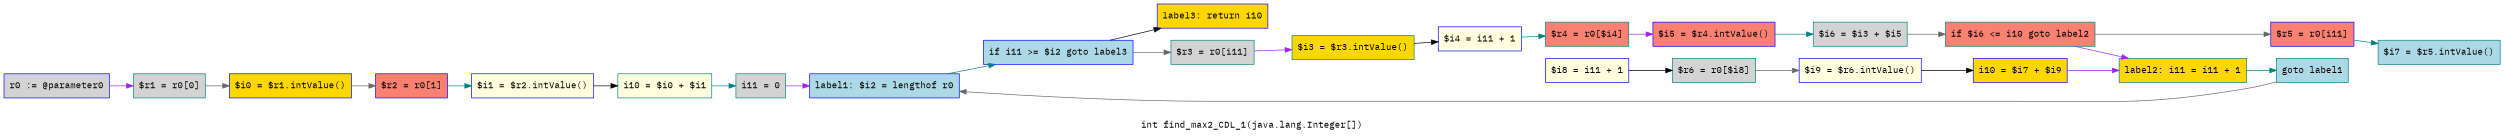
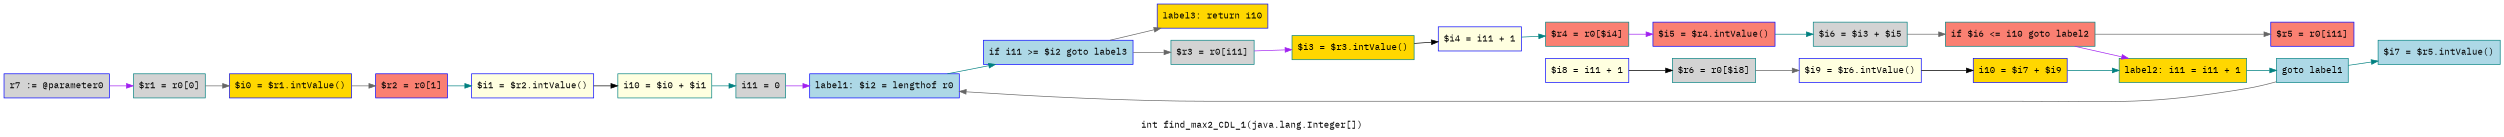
edge "if i11 >= $i2 goto label3" -> "label3: return i10": color black -> gray40
edge "$r5 = r0[i11]" -> "$i7 = $r5.intValue()": now "goto label1" -> "$i7 = $r5.intValue()"
edge "i10 = $i7 + $i9" -> "label2: i11 = i11 + 1": color purple -> teal
node "r0 := @parameter0": label "r0 := @parameter0" -> "r7 := @parameter0"
